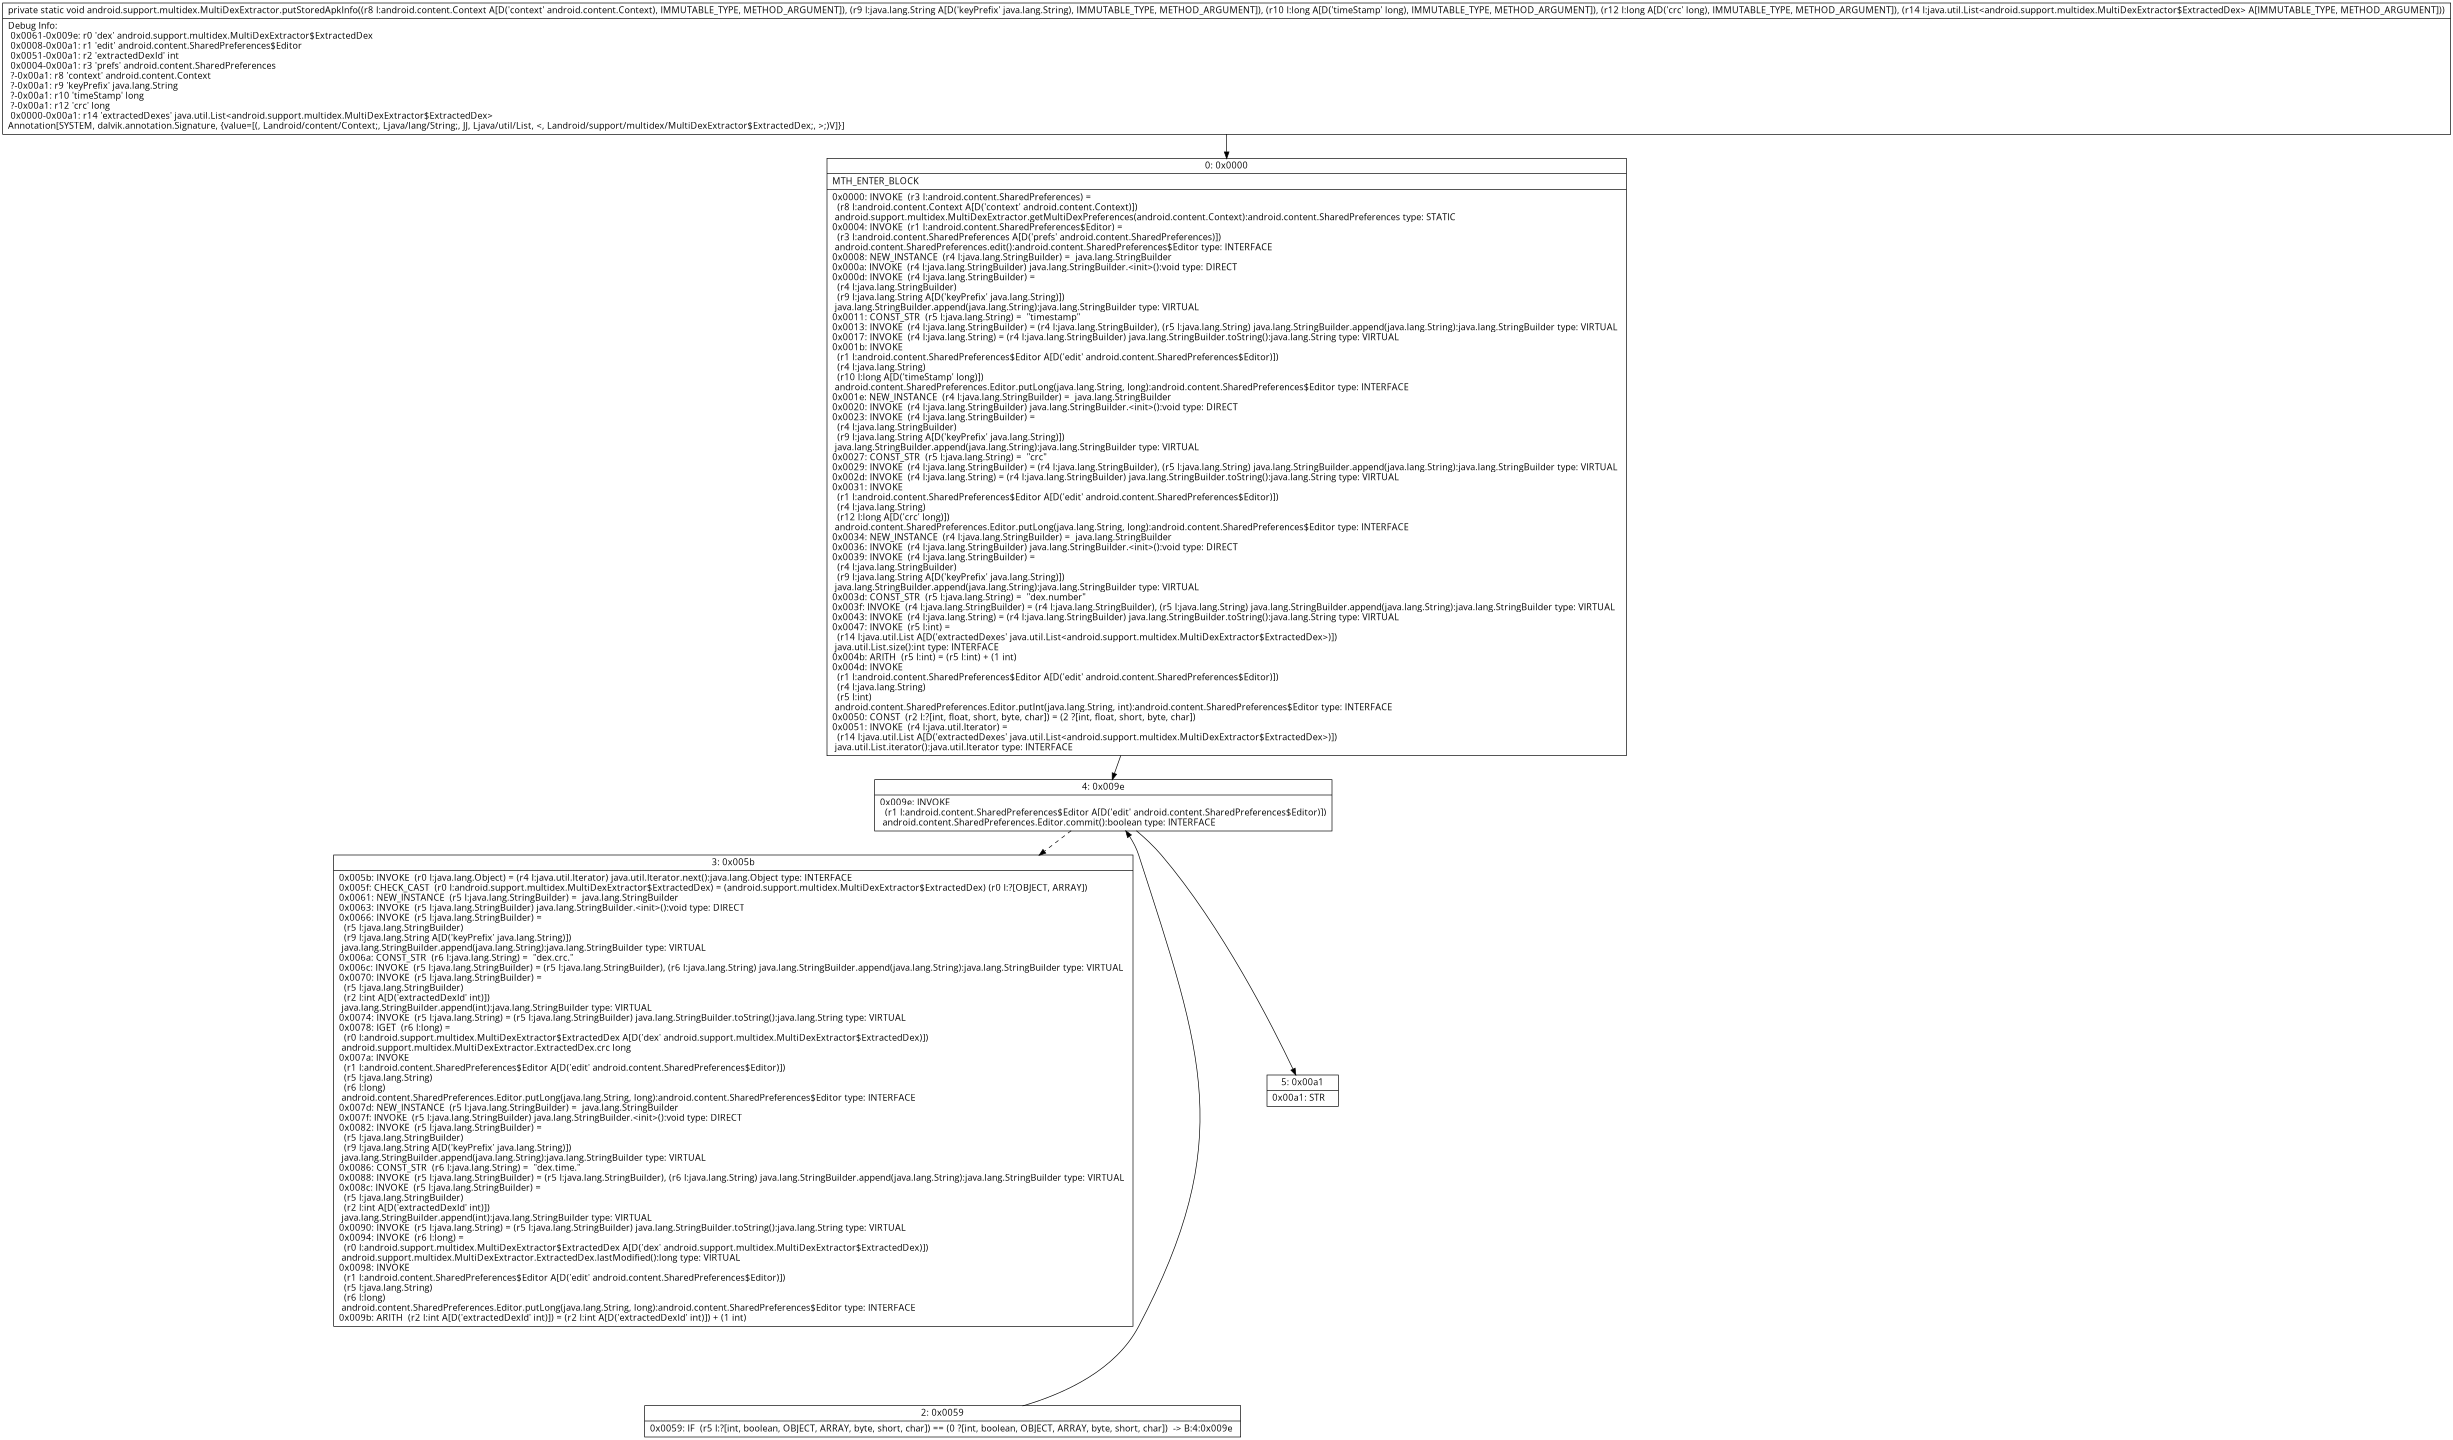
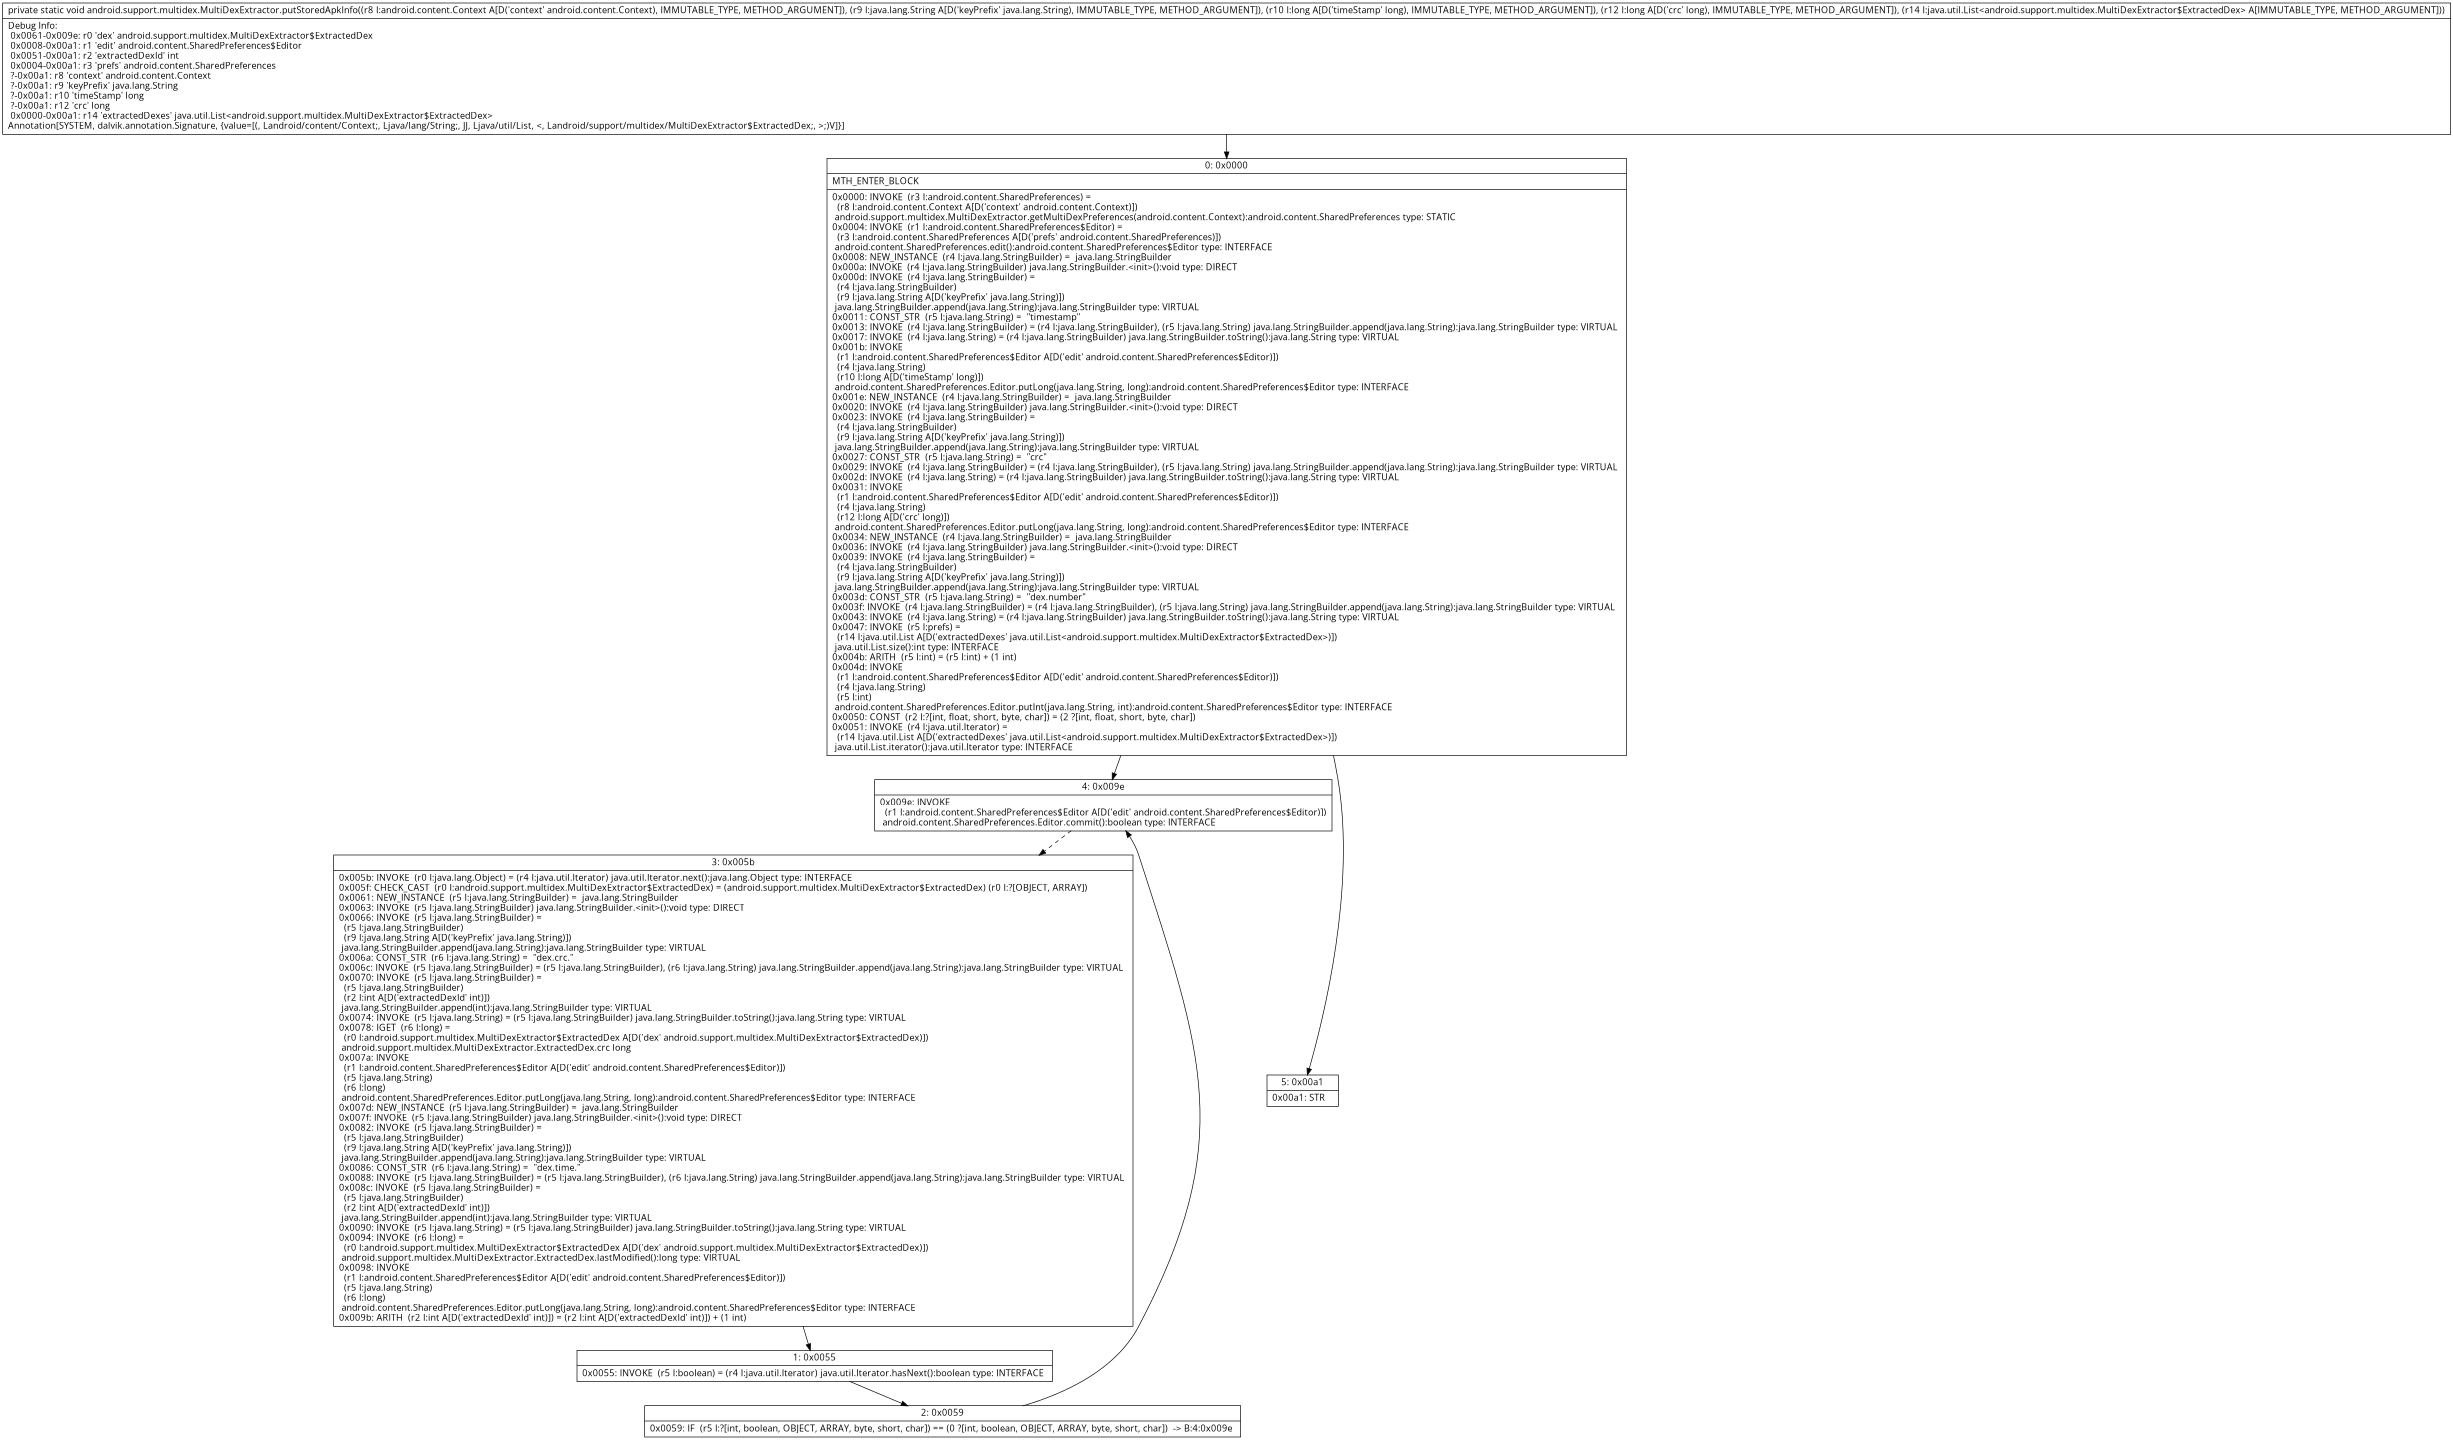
node "0: 0x0000": text "0x0047: INVOKE  (r5 I:int) =" -> "0x0047: INVOKE  (r5 I:prefs) ="
edge "4: 0x009e" -> "5: 0x00a1": now "0: 0x0000" -> "5: 0x00a1"
node "1: 0x0055": added
